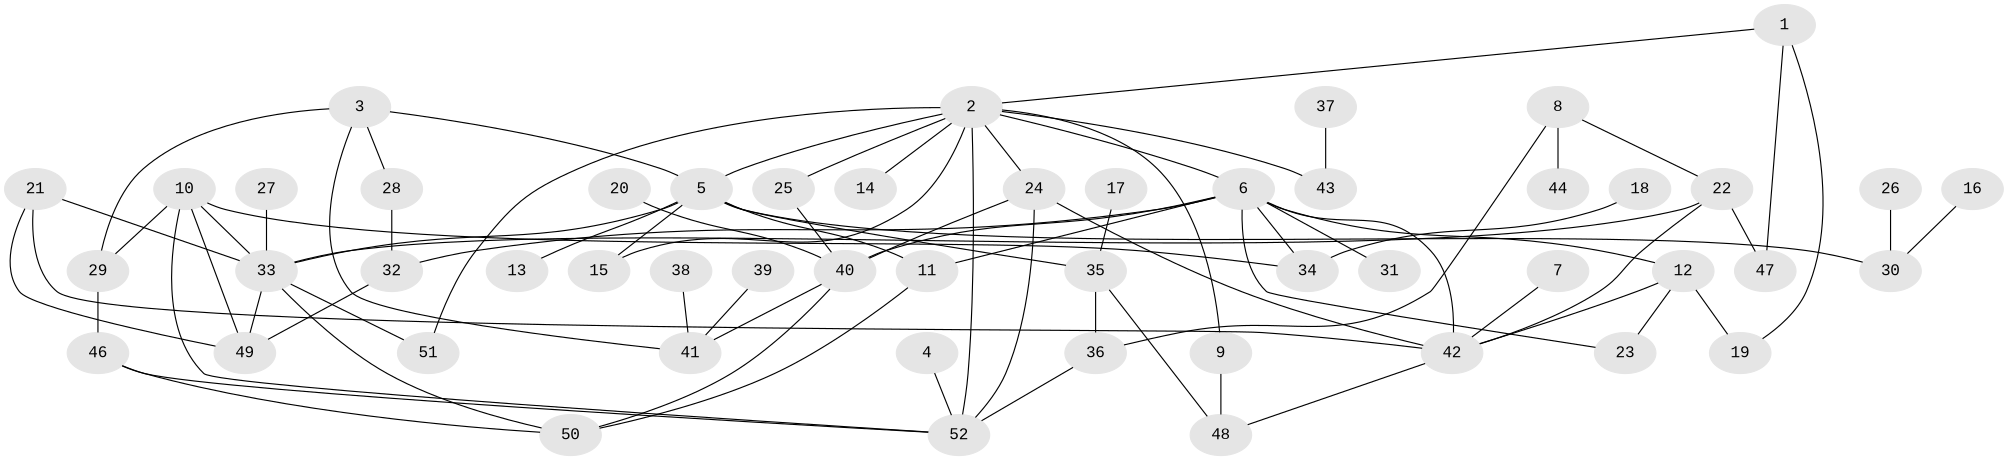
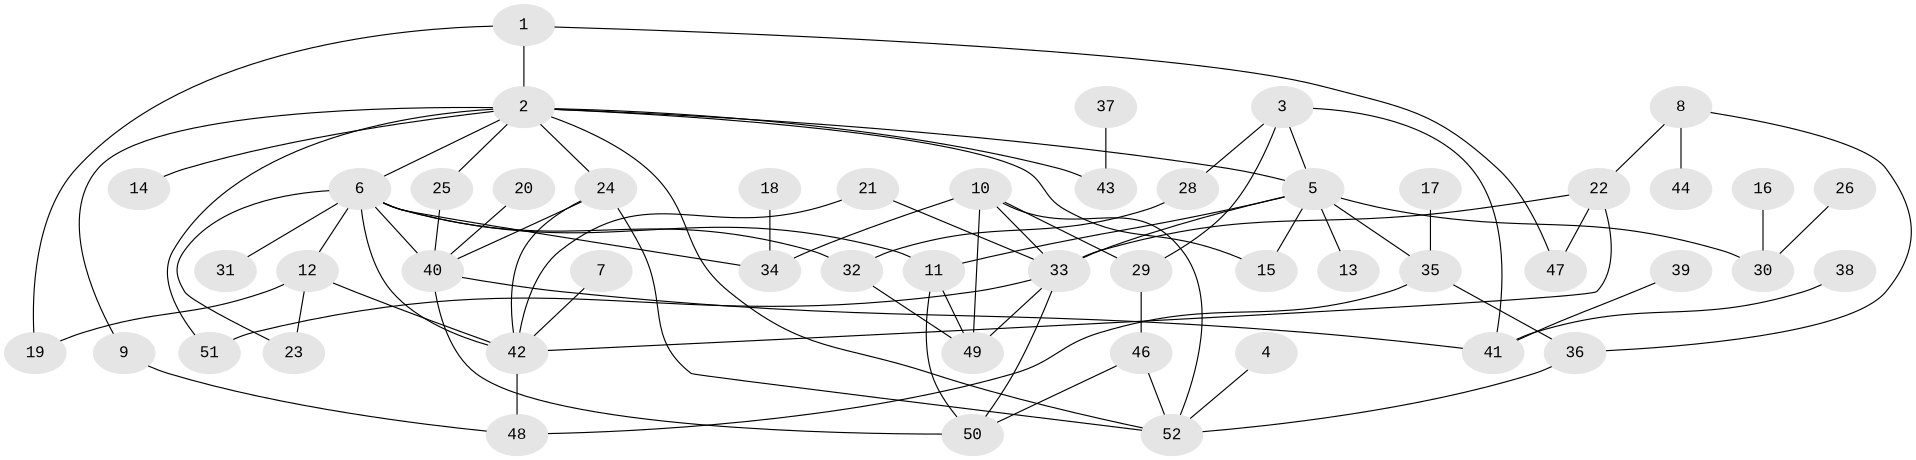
node "27": removed
edge "21" -- "49": now "11" -- "49"
